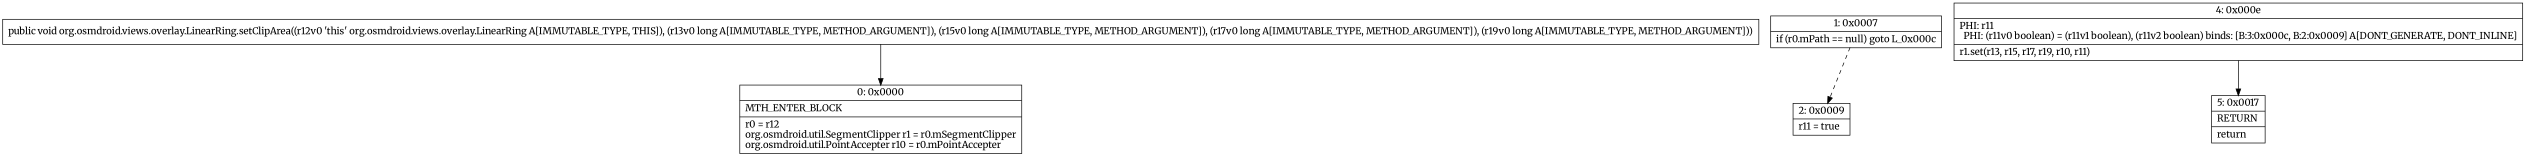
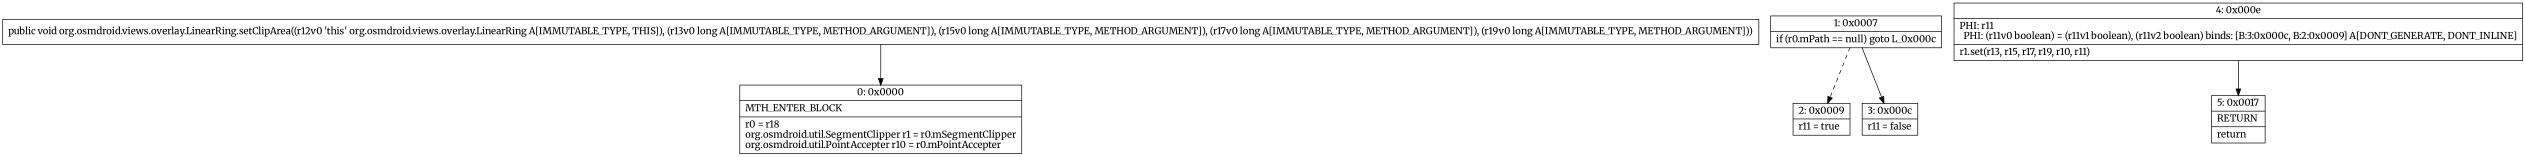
node "3: 0x000c": added
node "0: 0x0000": text "r0 = r12" -> "r0 = r18"
